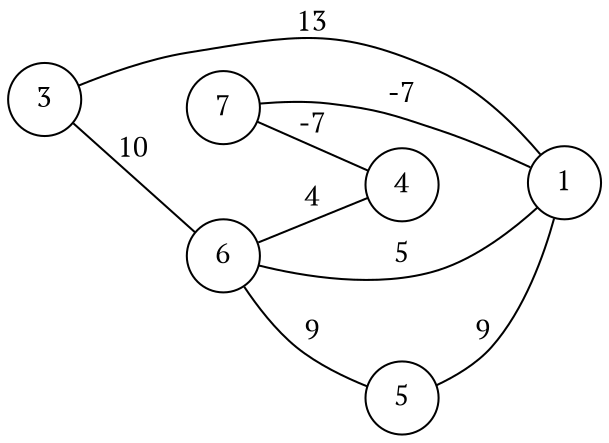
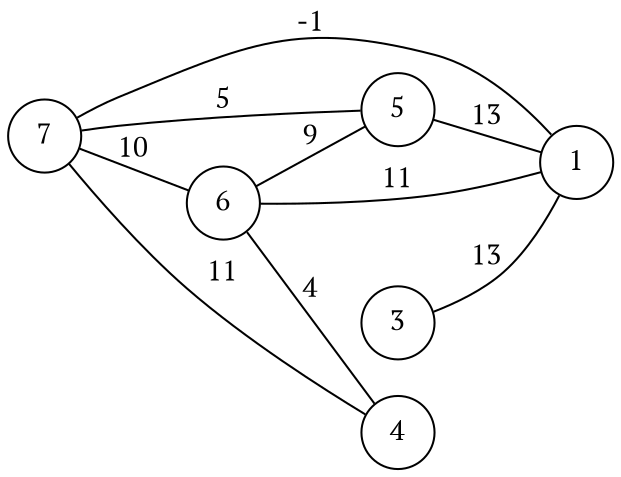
edge "7" -- "1": label "-7" -> "-1"
edge "5" -- "7": added, label "5"
edge "7" -- "4": label "-7" -> "11"
edge "3" -- "6": now "7" -- "6"
edge "1" -- "6": label "5" -> "11"
edge "1" -- "5": label "9" -> "13"
